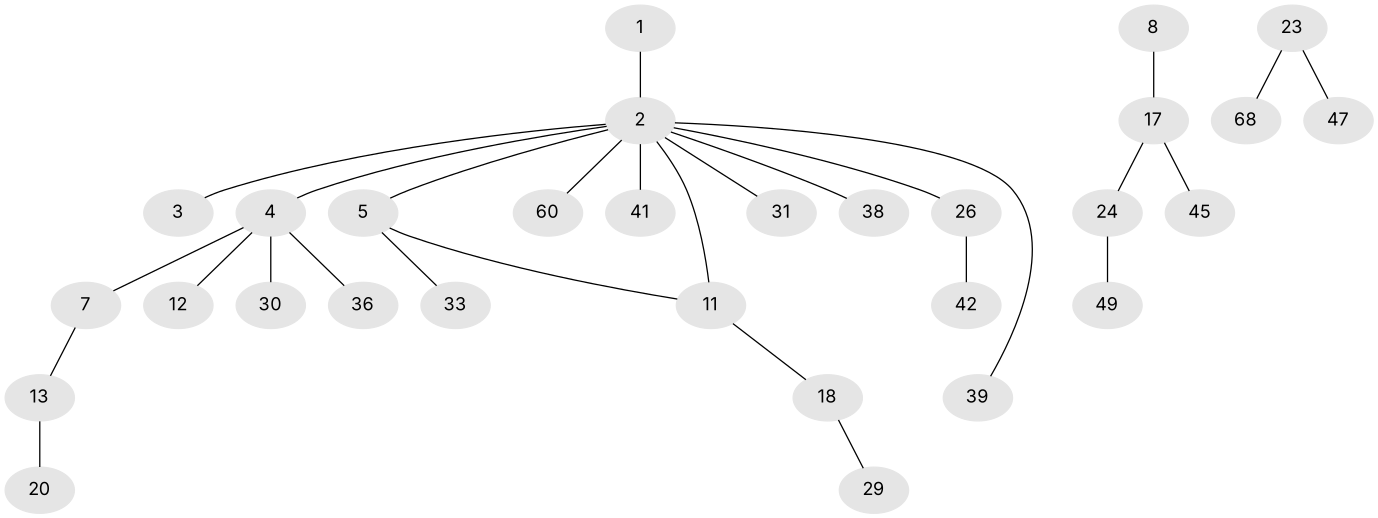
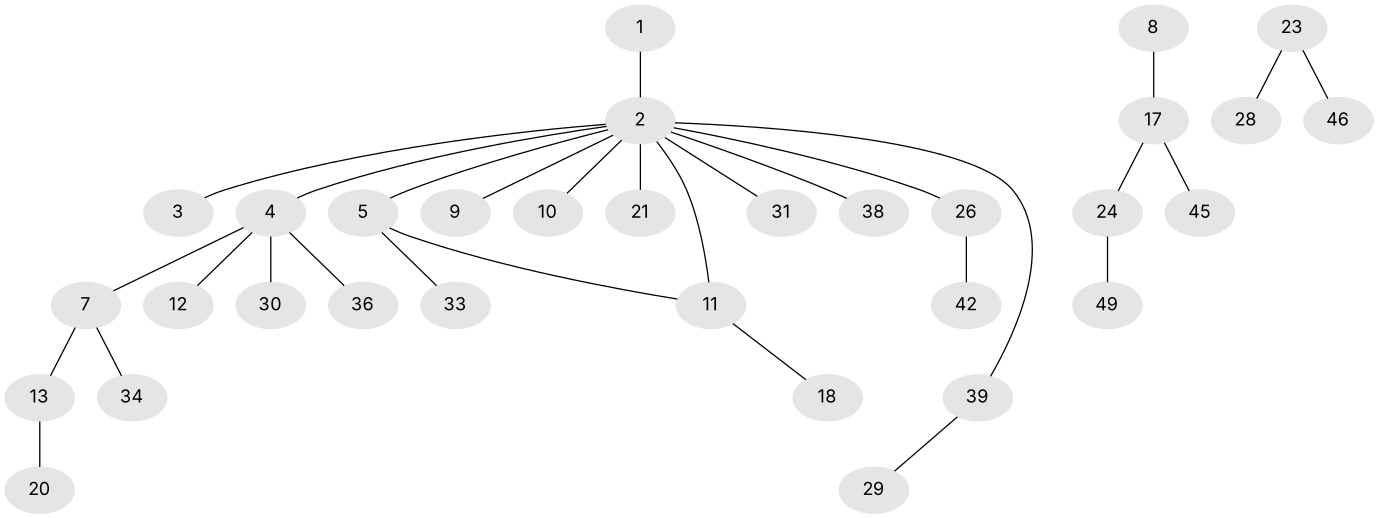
node "68": label "68" -> "28"
node "47": label "47" -> "46"
node "9": added
node "60": label "60" -> "10"
node "41": label "41" -> "21"
node "34": added
edge "18" -- "29": now "39" -- "29"
